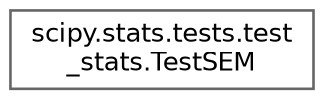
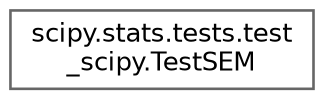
node "scipy.stats.tests.test _stats.TestSEM": label "scipy.stats.tests.test _stats.TestSEM" -> "scipy.stats.tests.test _scipy.TestSEM"
